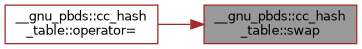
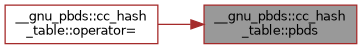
node "__gnu_pbds::cc_hash _table::swap": label "__gnu_pbds::cc_hash _table::swap" -> "__gnu_pbds::cc_hash _table::pbds"
